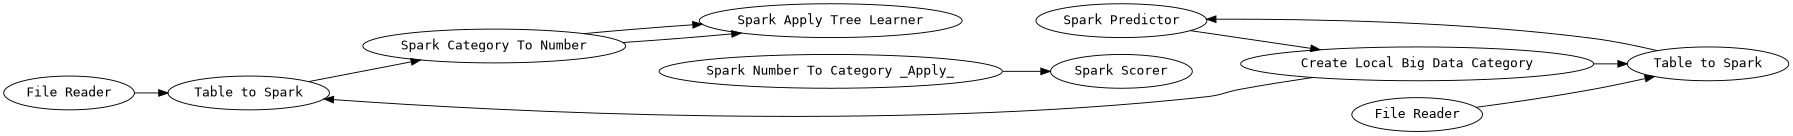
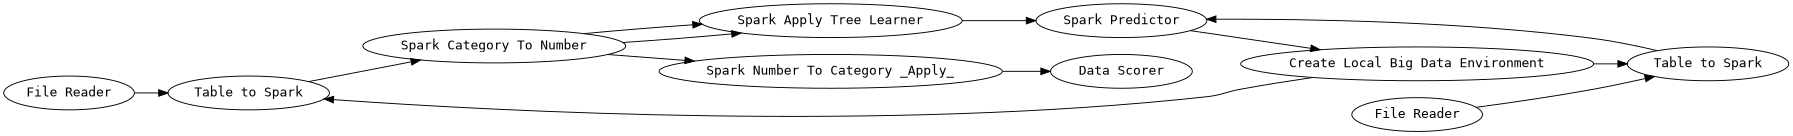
edge "Spark Apply Tree Learner" -> "Spark Predictor": added
edge "Spark Category To Number" -> "Spark Number To Category _Apply_": added
node "Create Local Big Data Category": label "Create Local Big Data Category" -> "Create Local Big Data Environment"
node "Spark Scorer": label "Spark Scorer" -> "Data Scorer"
